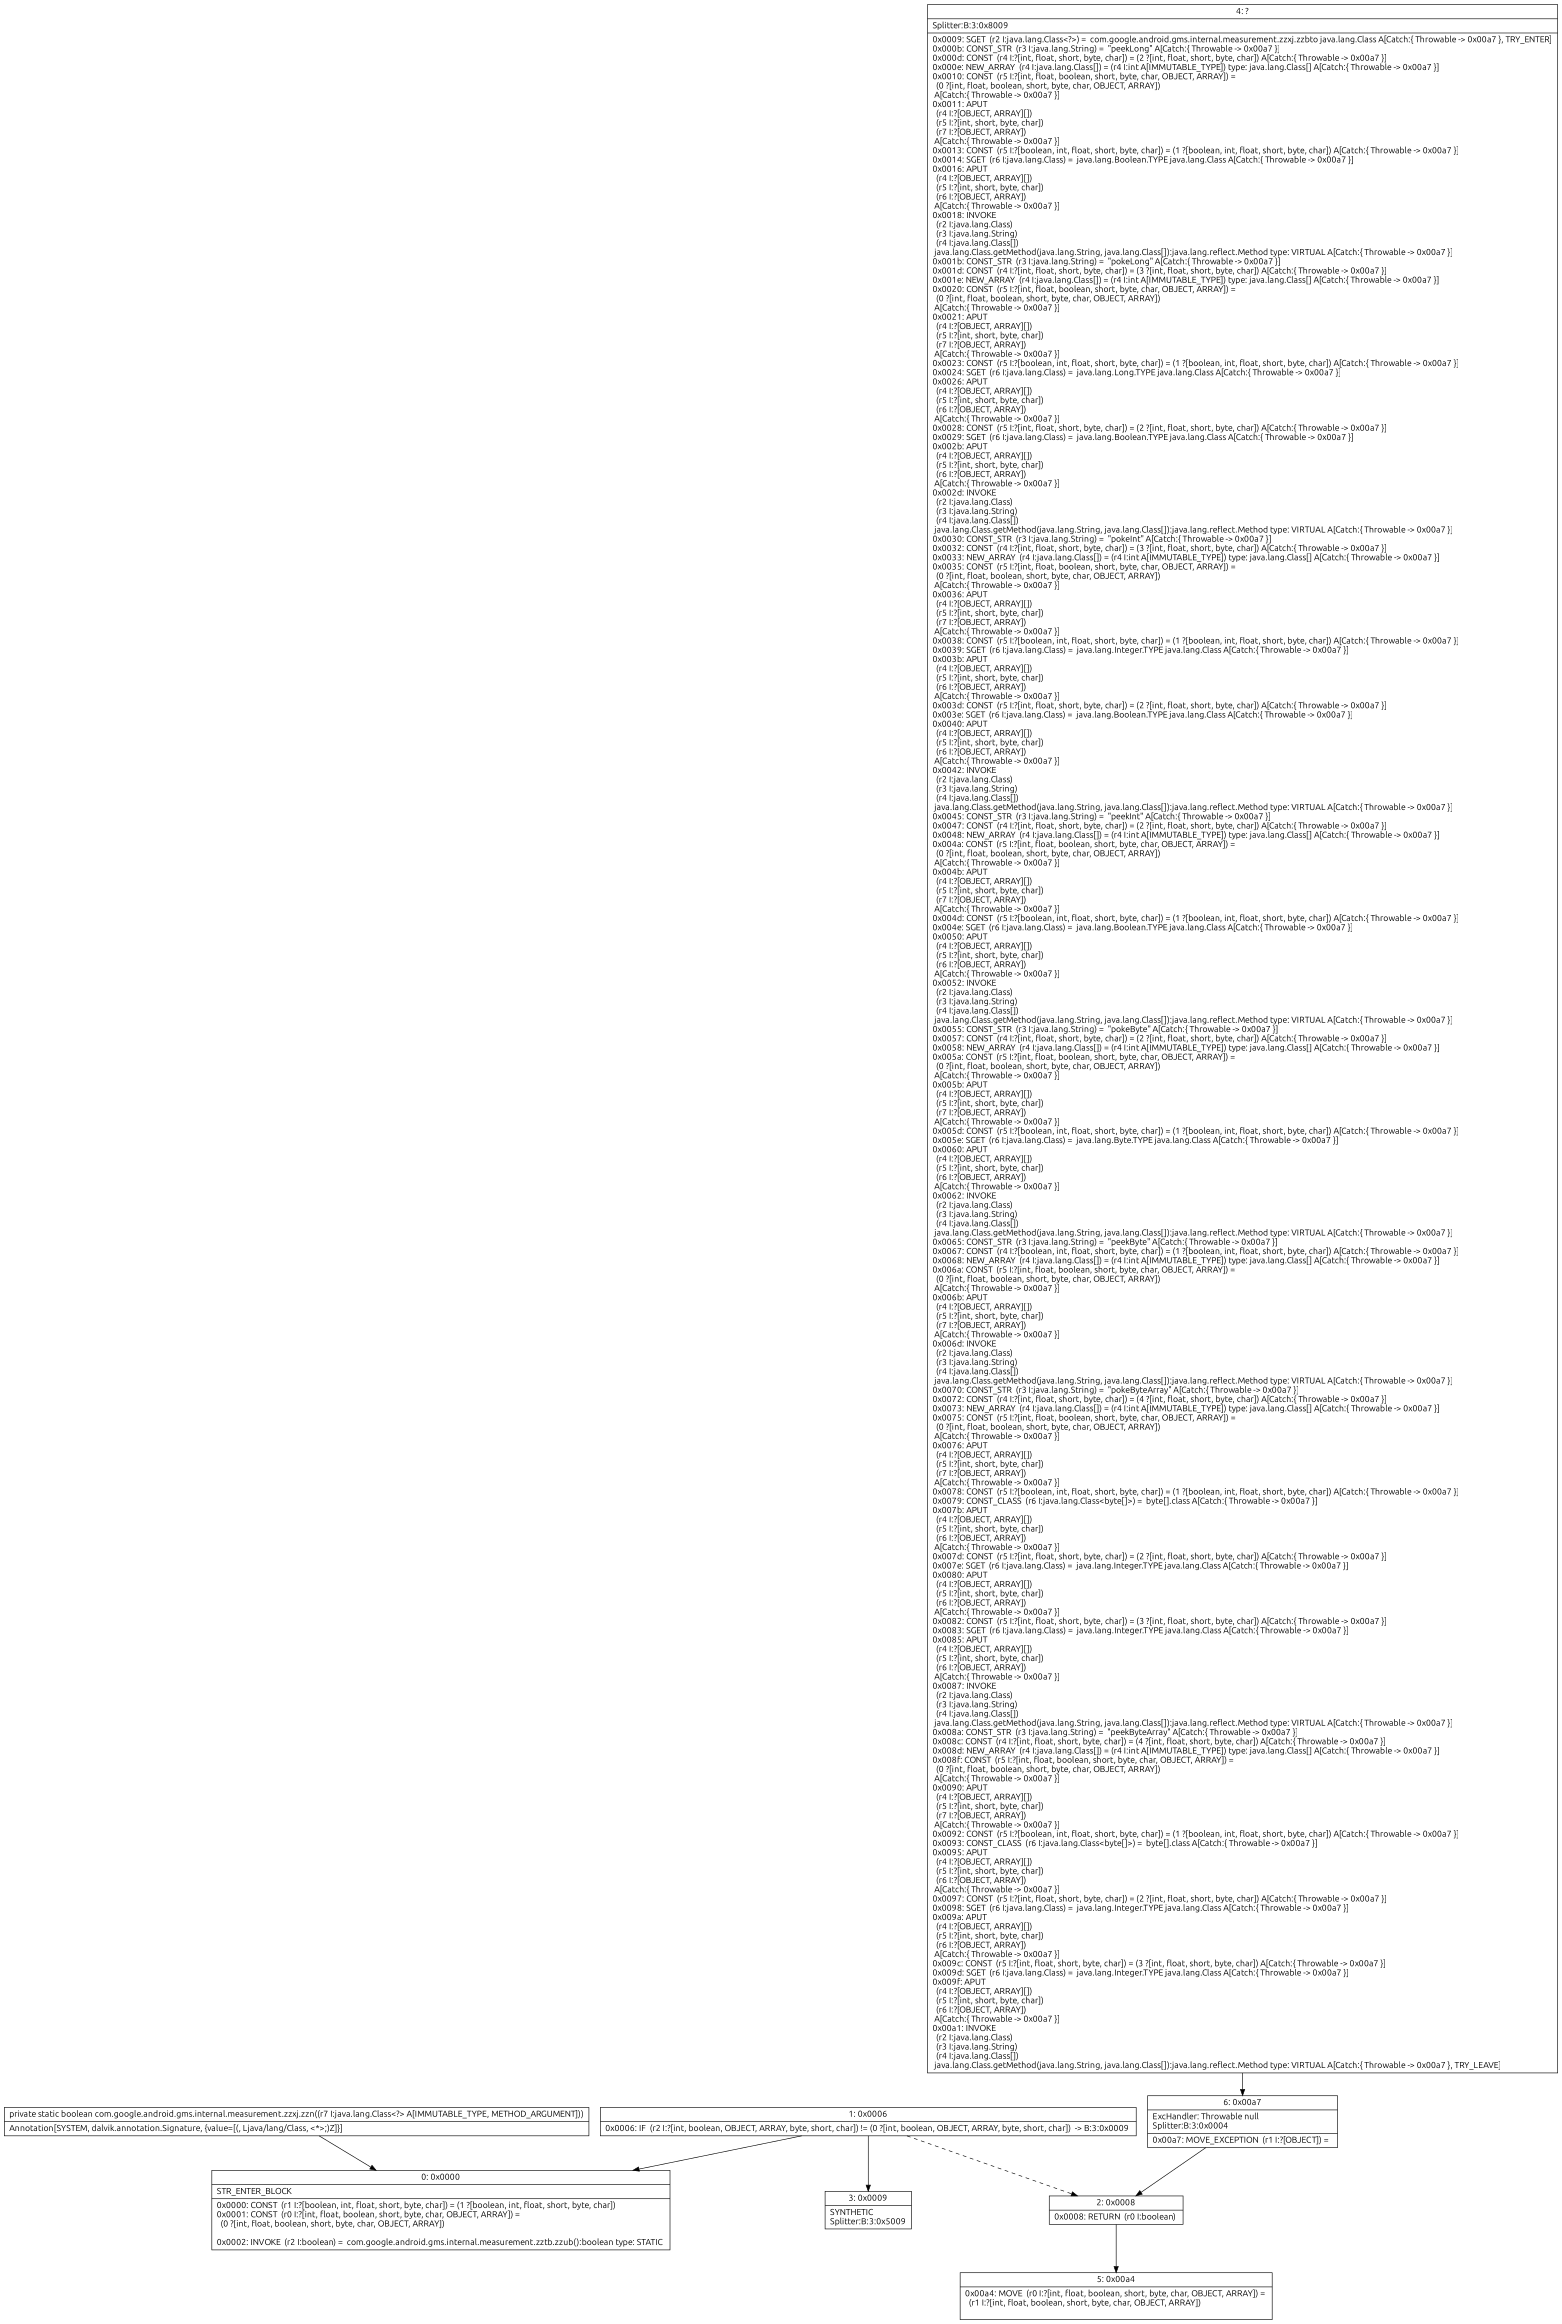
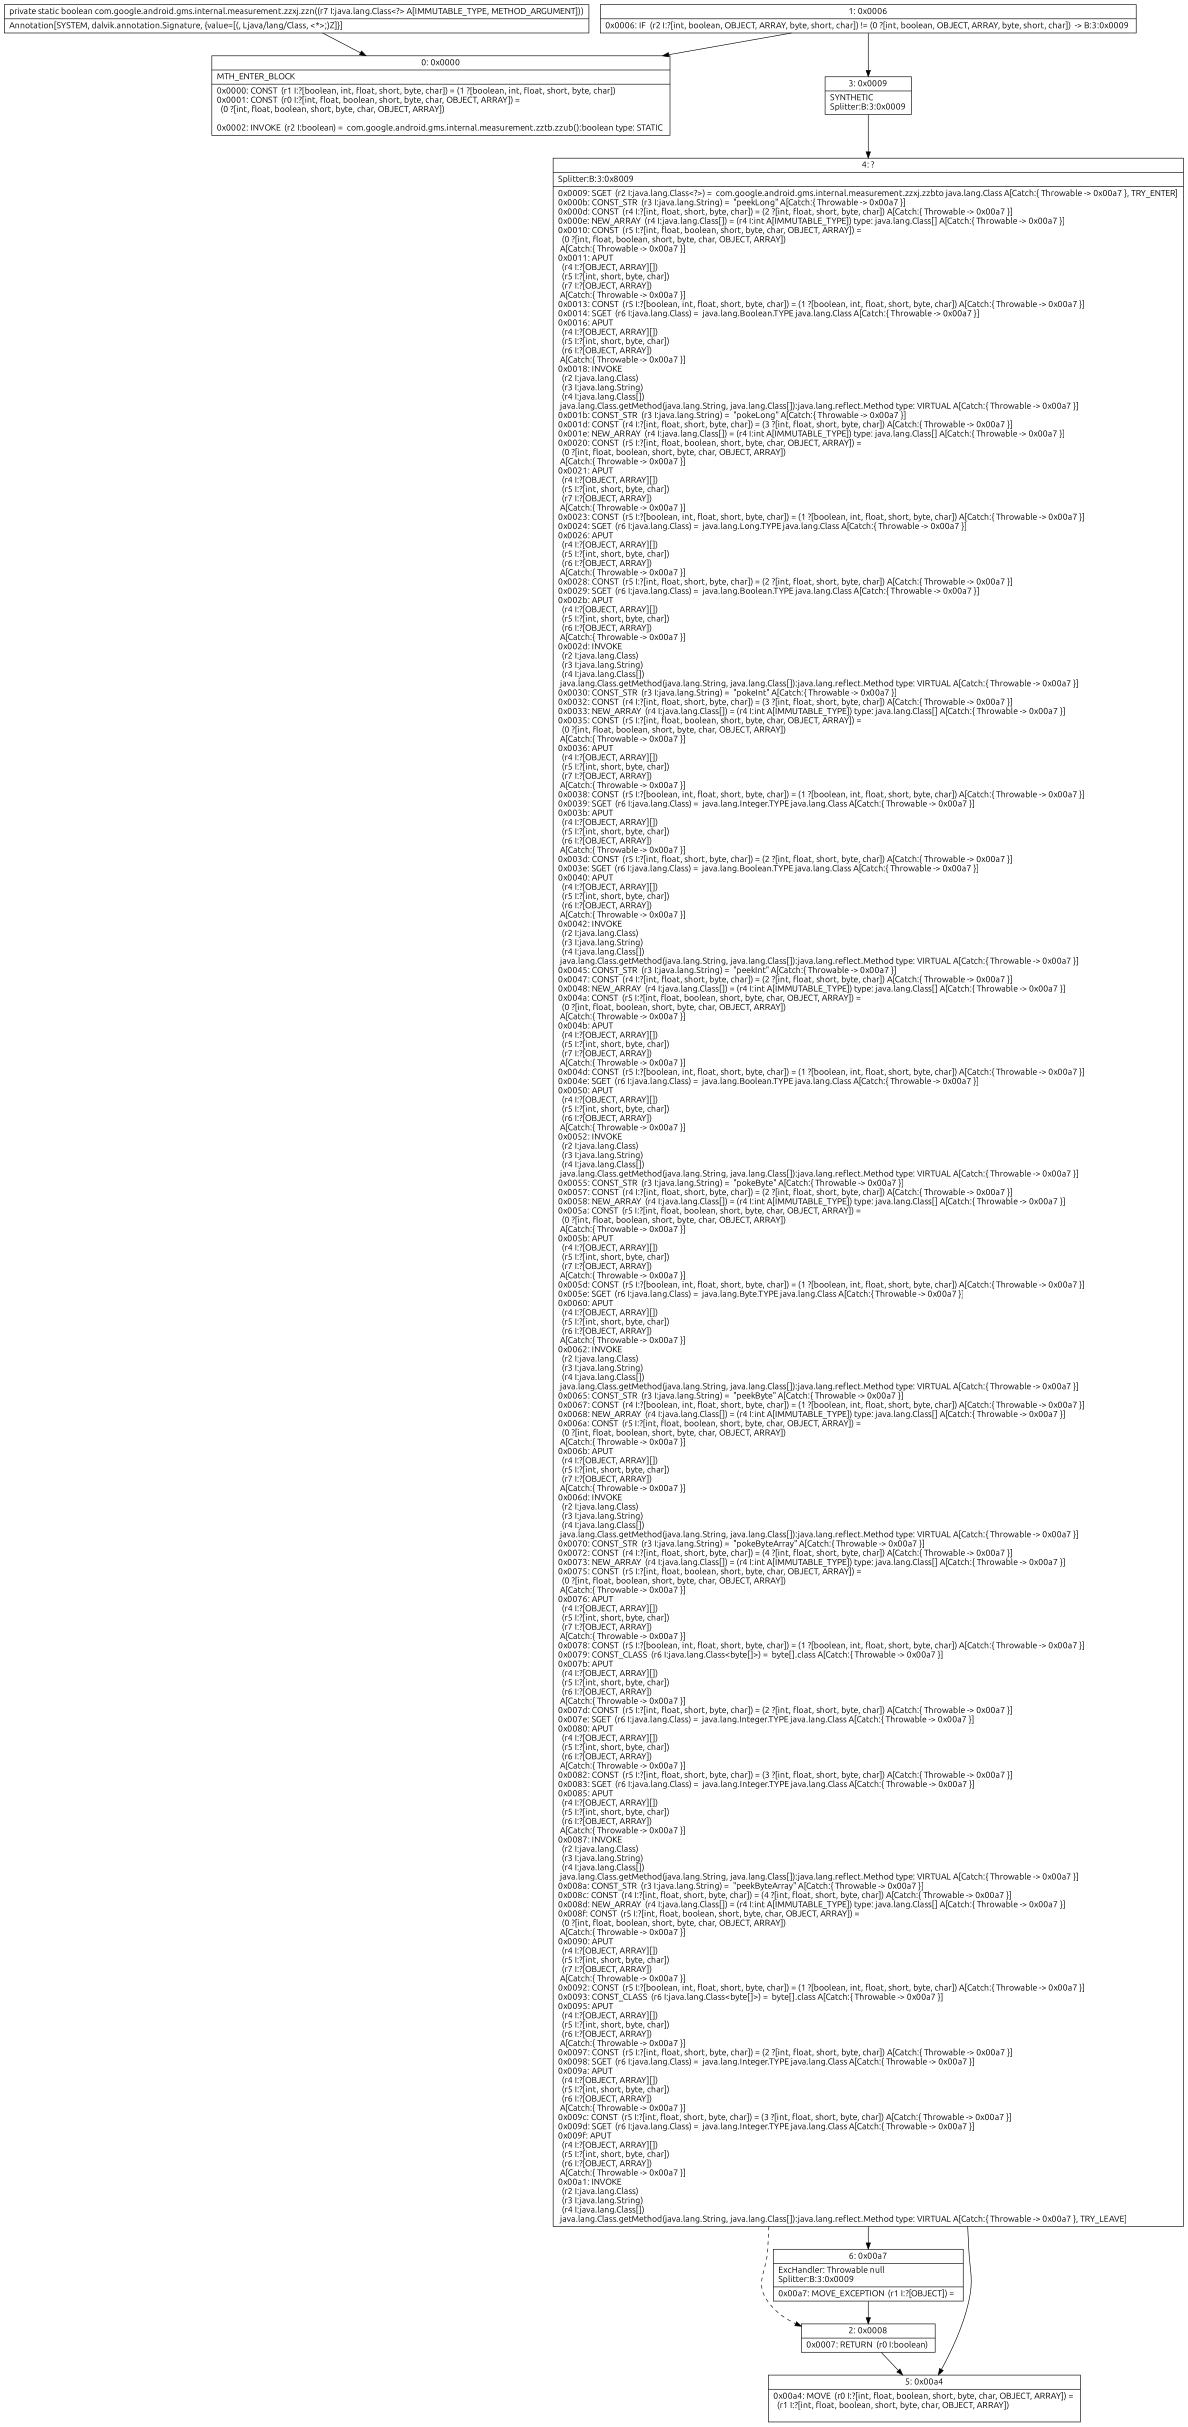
edge "3: 0x0009" -> "4: ?": added
node "6: 0x00a7": text "Splitter:B:3:0x0004" -> "Splitter:B:3:0x0009"
edge "1: 0x0006" -> "2: 0x0008": now "4: ?" -> "2: 0x0008"
node "0: 0x0000": text "STR_ENTER_BLOCK" -> "MTH_ENTER_BLOCK"
node "2: 0x0008": text "0x0008: RETURN  (r0 I:boolean)" -> "0x0007: RETURN  (r0 I:boolean)"
node "3: 0x0009": text "Splitter:B:3:0x5009" -> "Splitter:B:3:0x0009"
edge "4: ?" -> "5: 0x00a4": added
